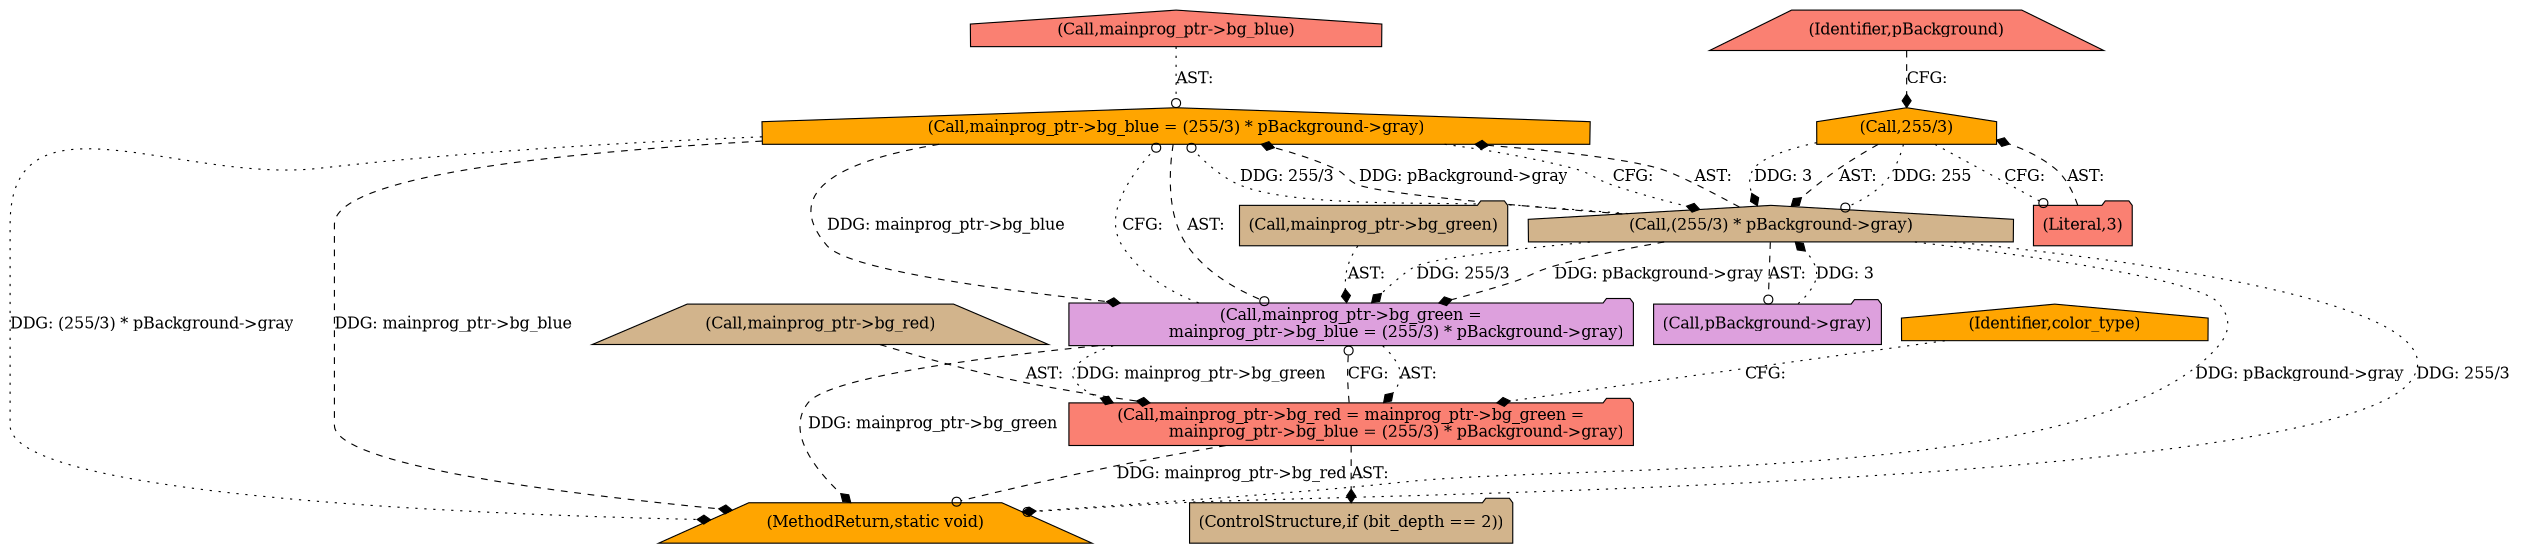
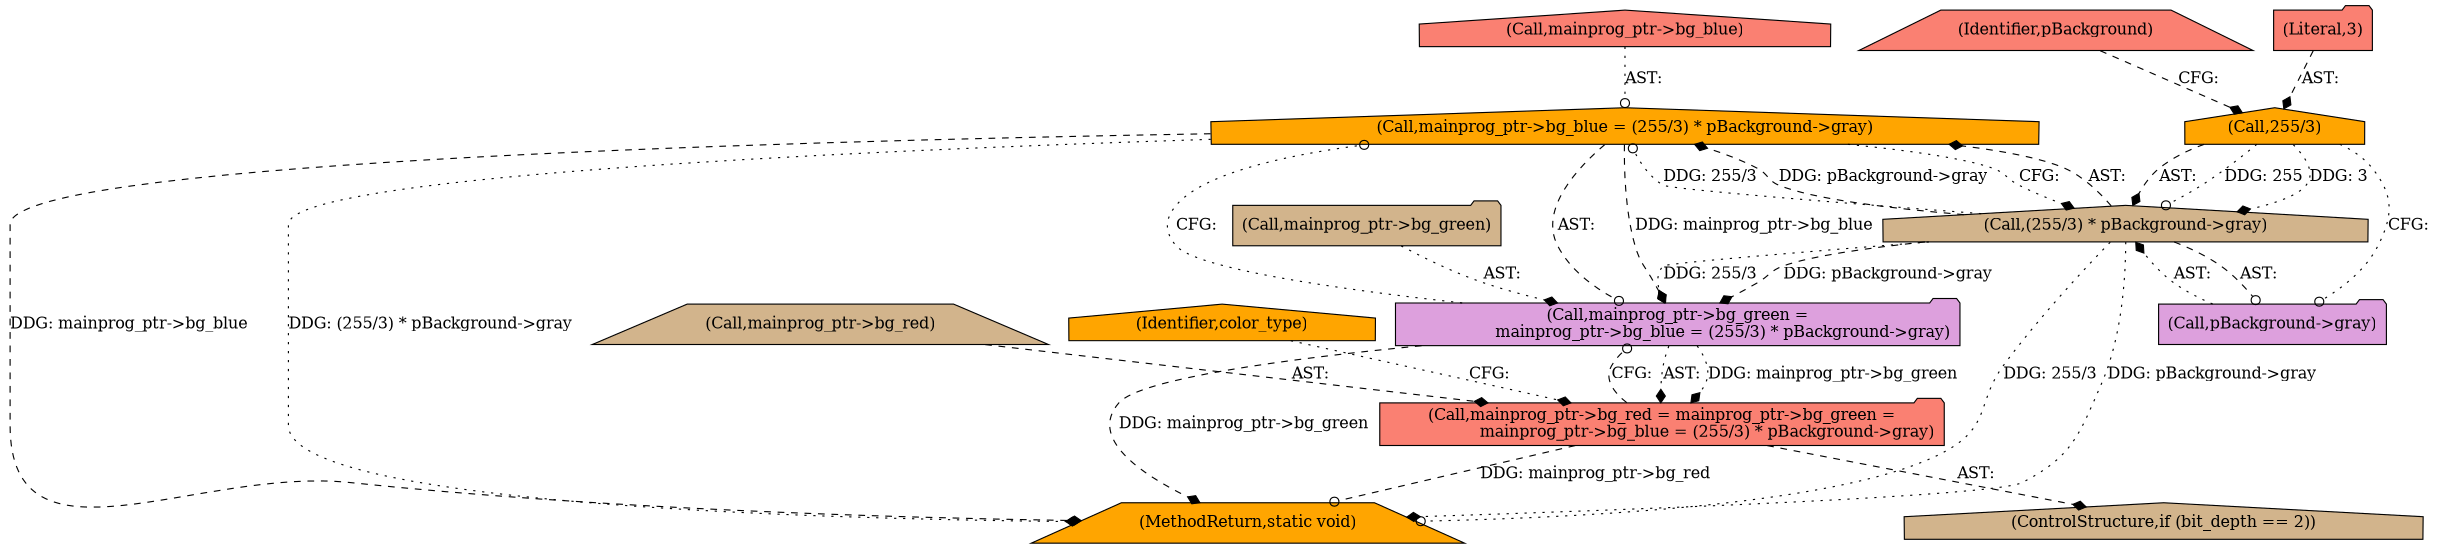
edge "(Call,255/3)" -> "(Literal,3)": now "(Call,255/3)" -> "(Call,pBackground->gray)"
edge "(Call,pBackground->gray)" -> "(Call,(255/3) * pBackground->gray)": label "DDG: 3" -> "AST: "
node "(ControlStructure,if (bit_depth == 2))": shape folder -> house
